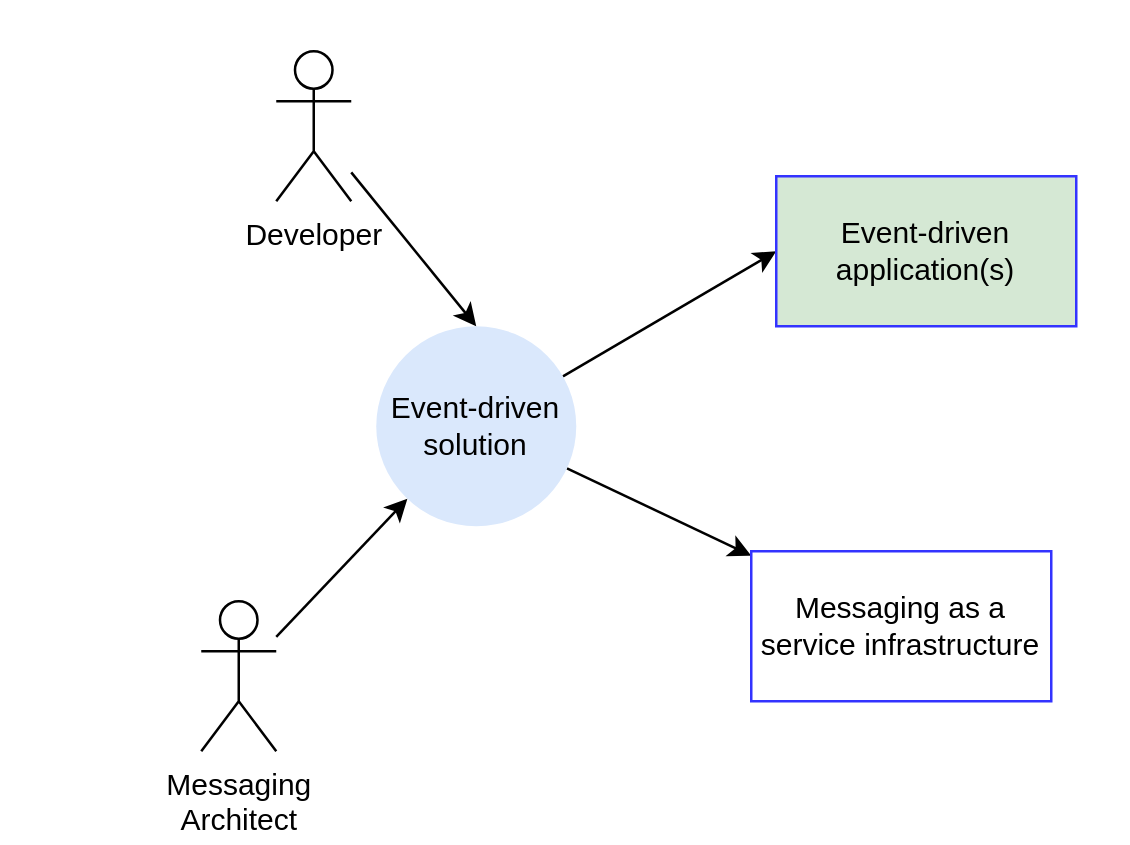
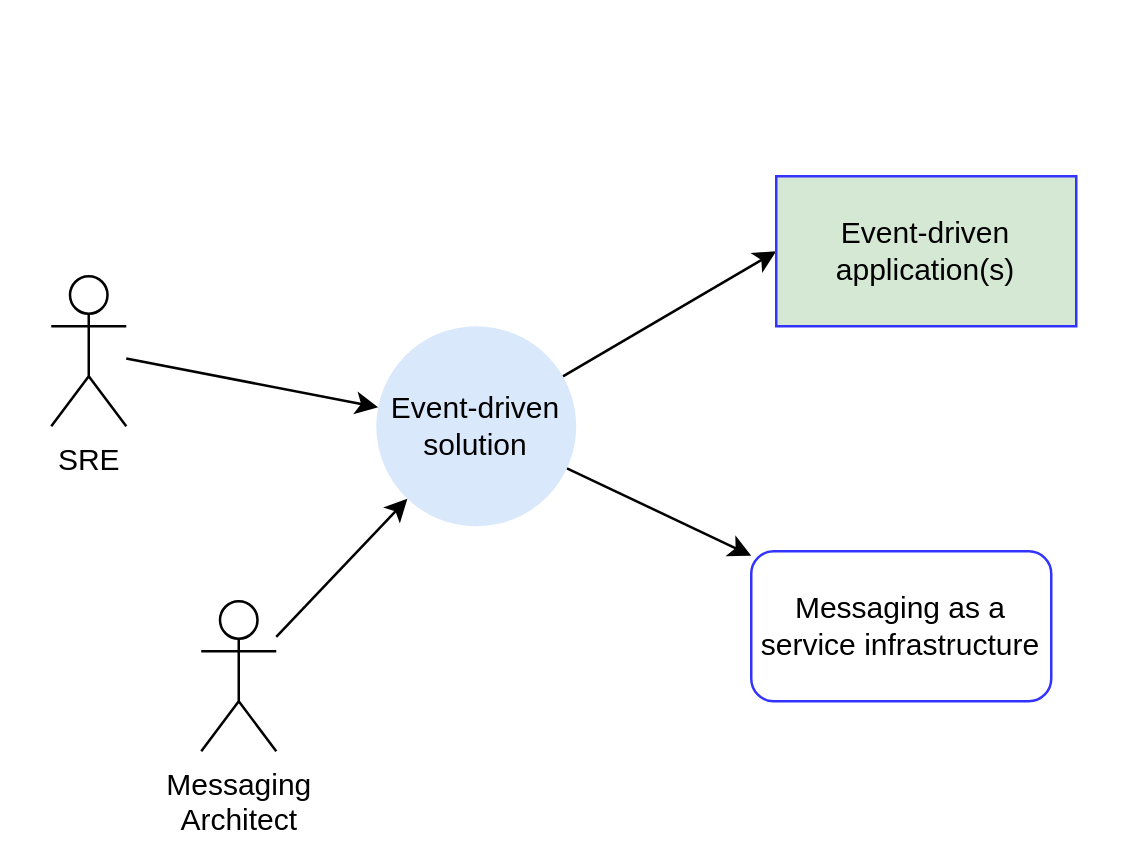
node "Developer": removed
edge "Developer" -> "Event-driven solution": removed
node "SRE": added
edge "SRE" -> "Event-driven solution": added
node "Messaging as a service infrastructure": shape rectangle -> rounded rectangle
